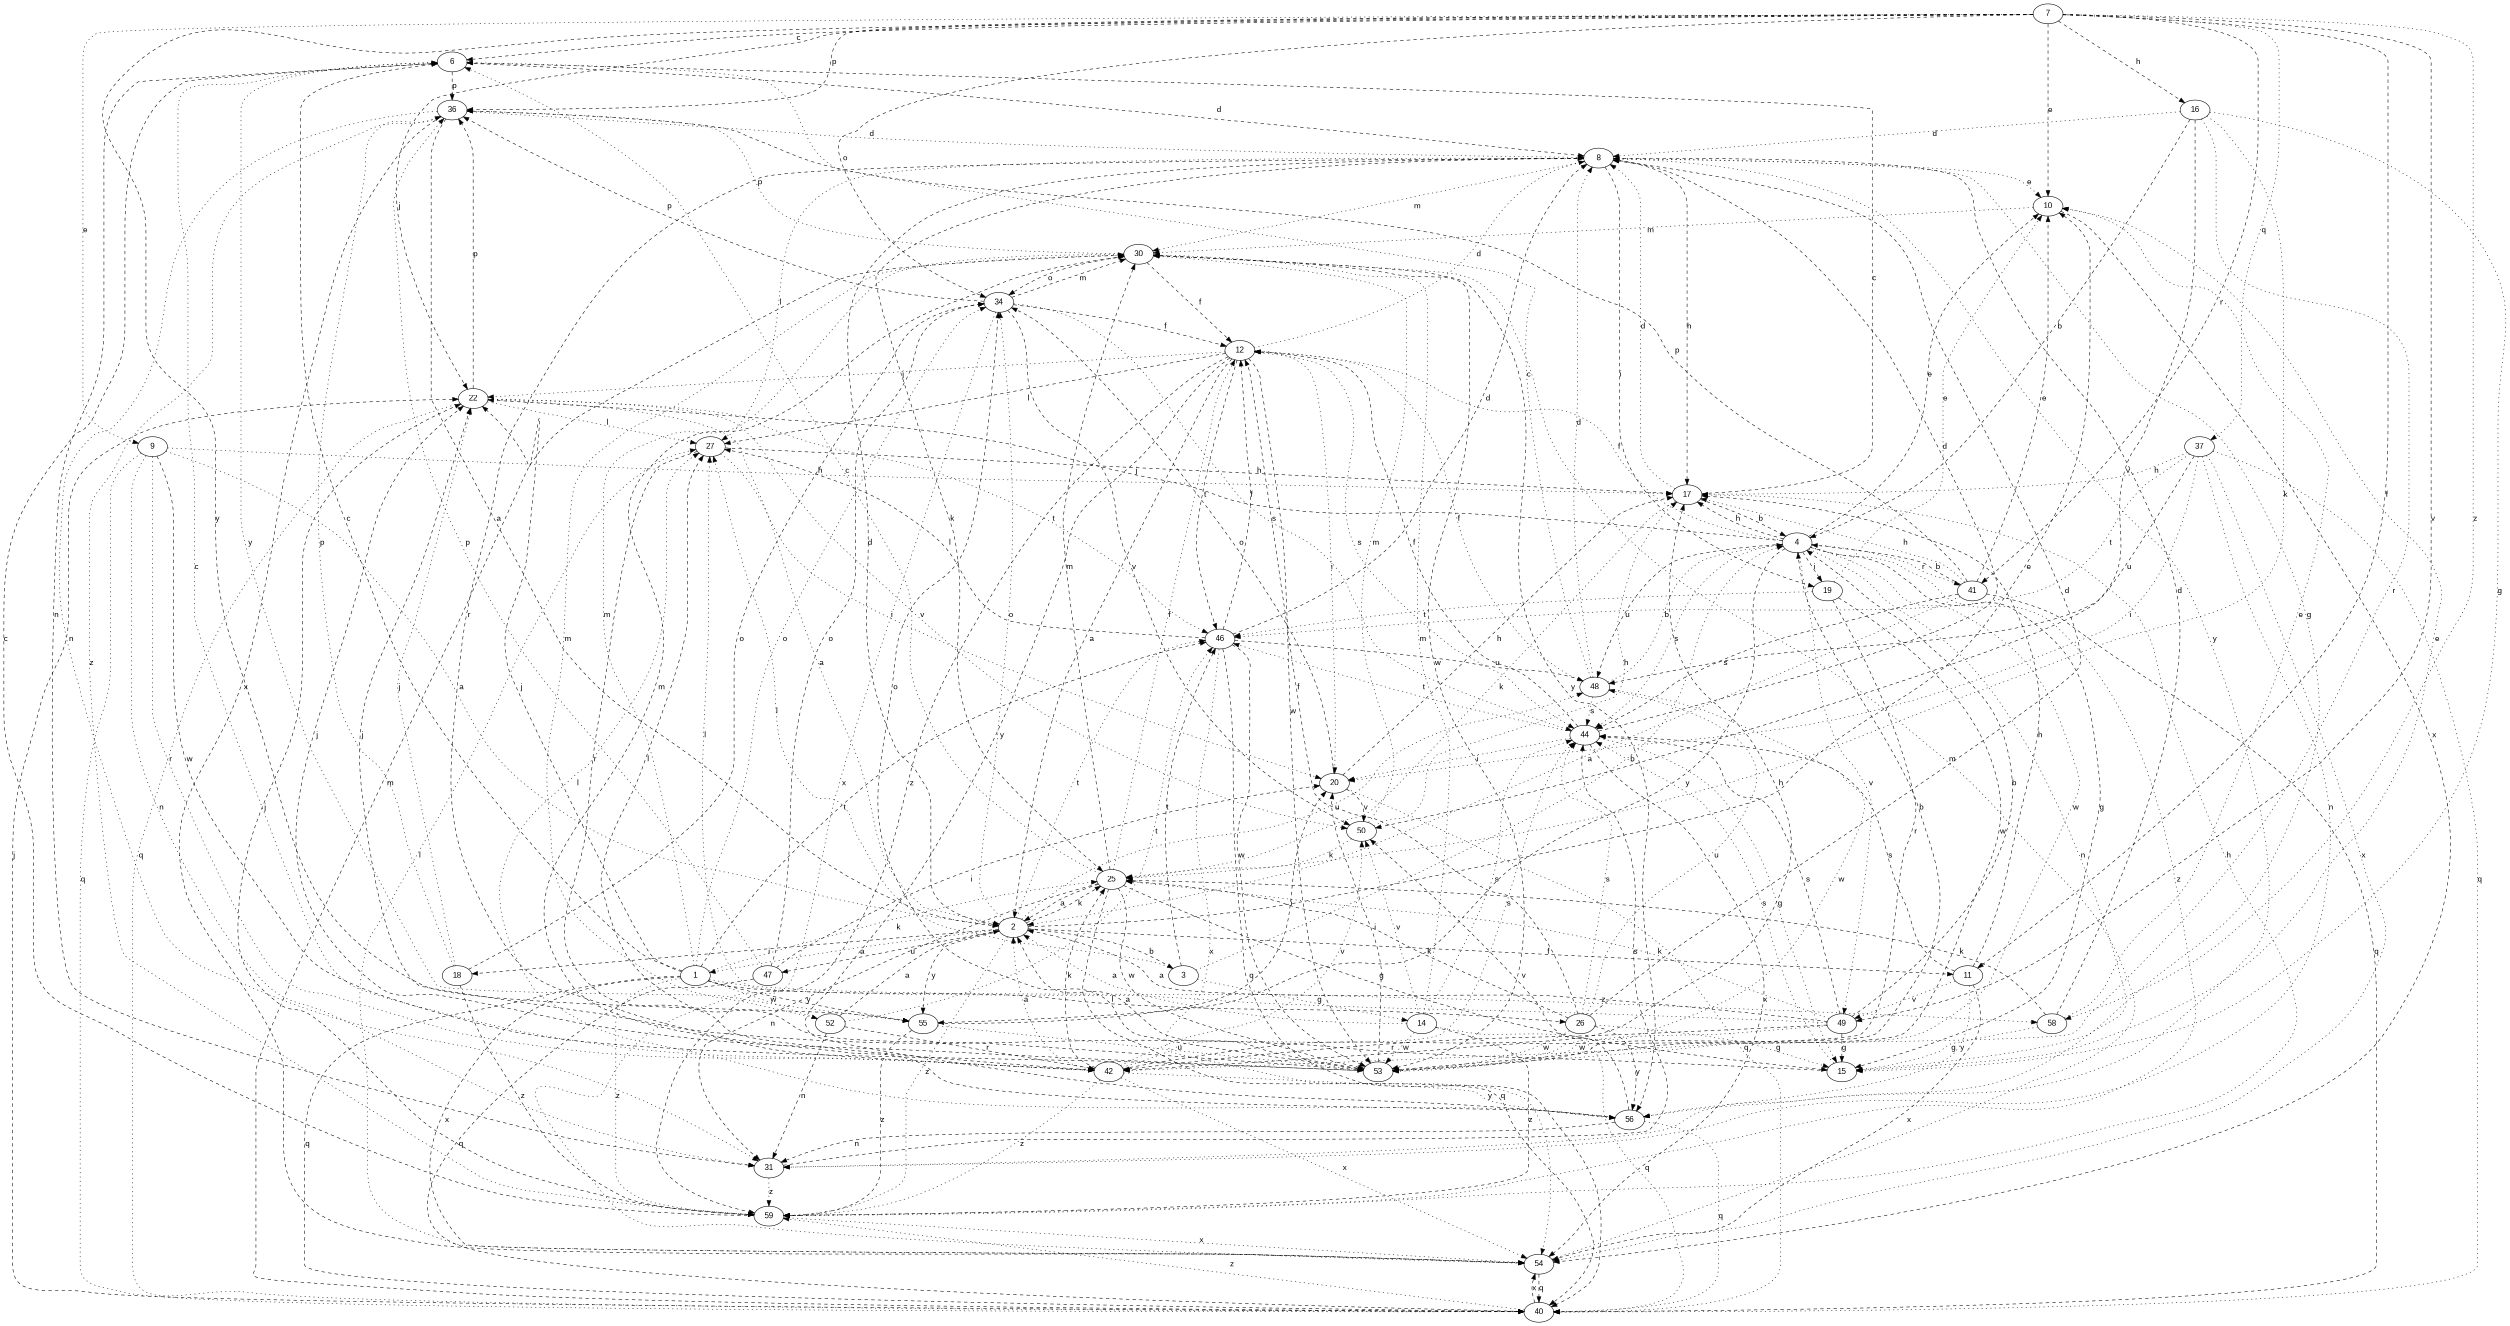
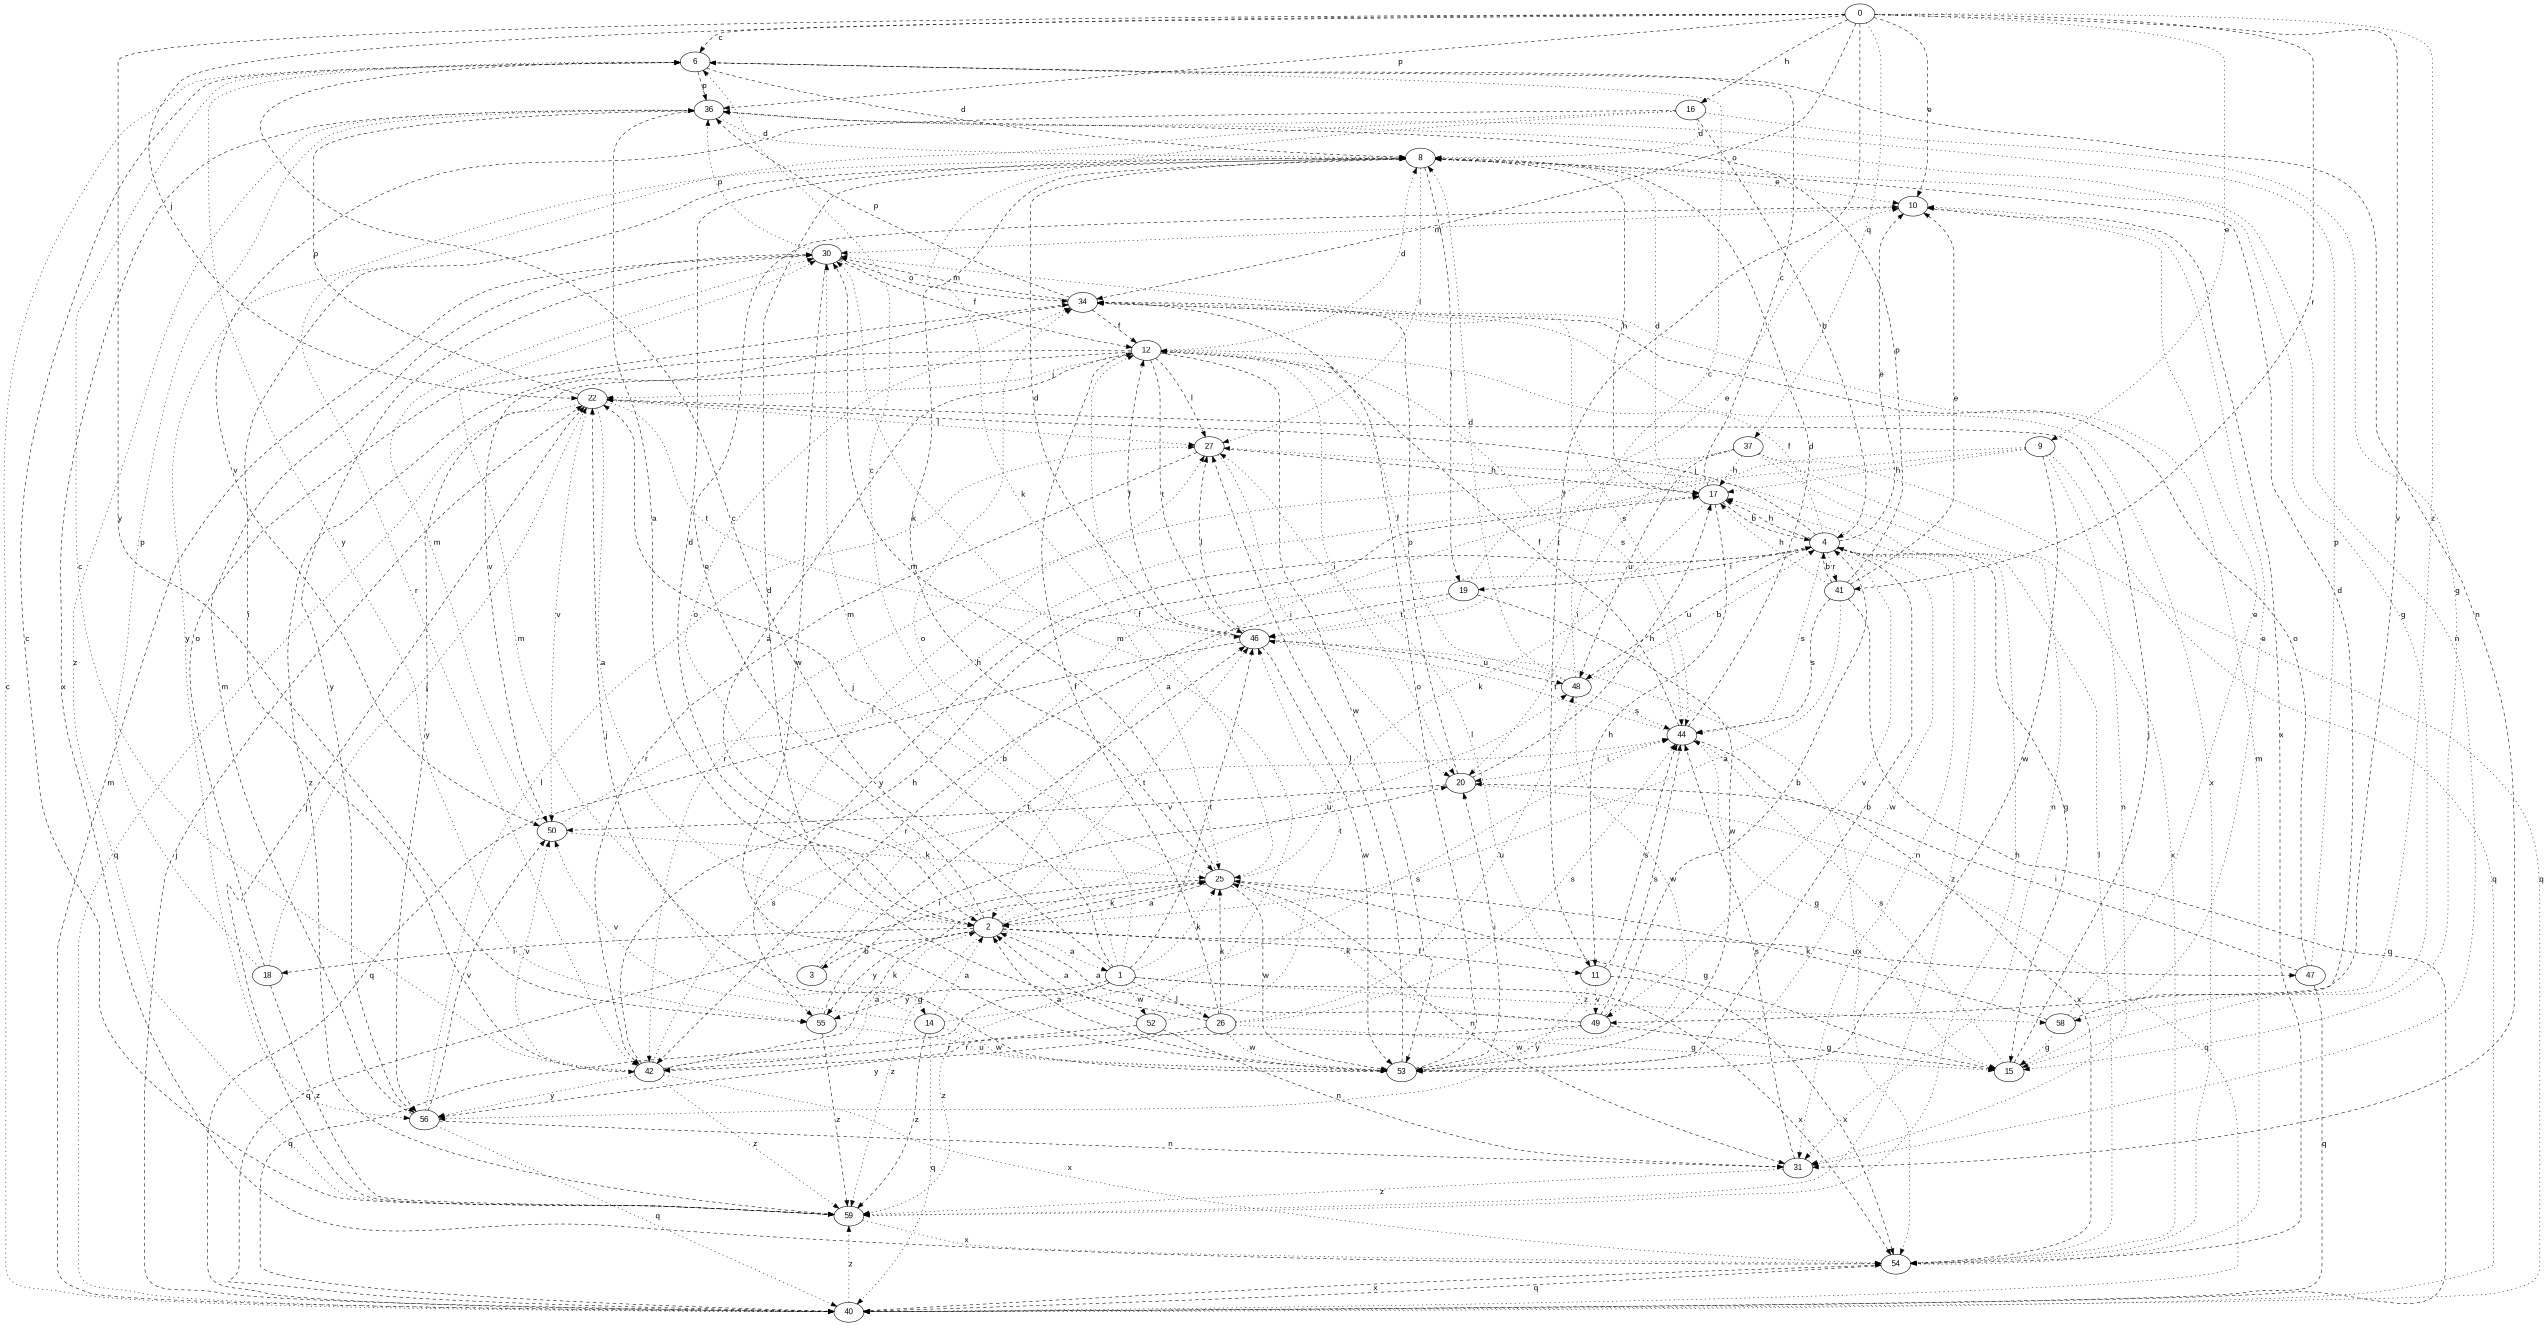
node "7": label "7" -> "0"
edge "8" -> "30": removed, label "m"
edge "8" -> "42": label "r" -> "i"
edge "11" -> "17": reversed
edge "40" -> "6": added, label "c"
